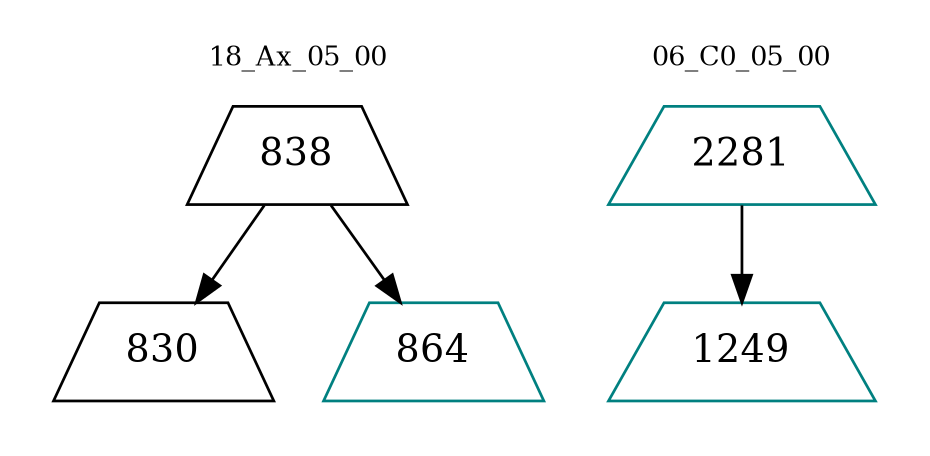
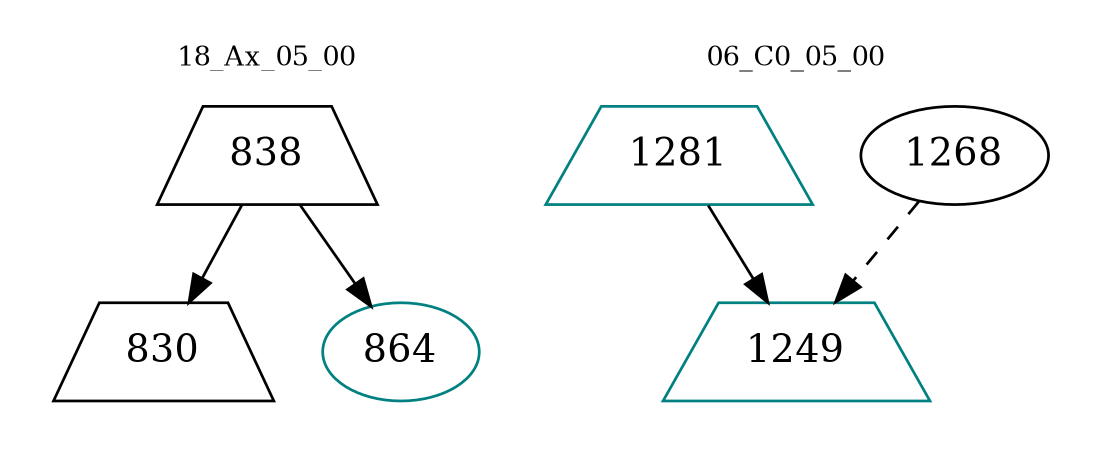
node "2281": label "2281" -> "1281"
node "1268": added
node "864": shape trapezium -> ellipse
